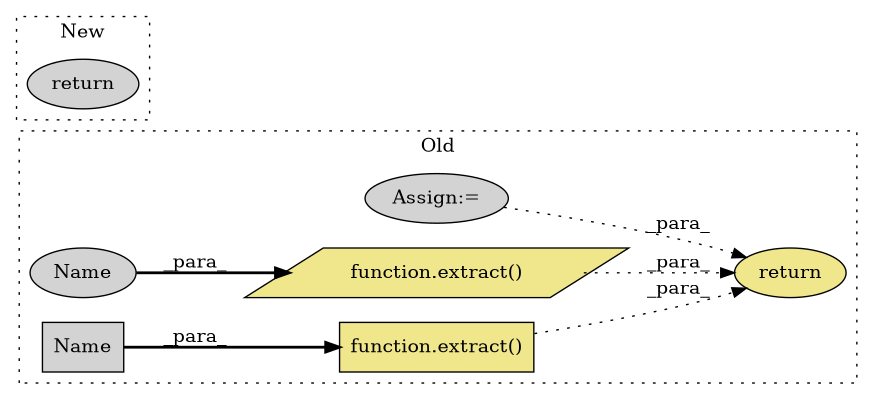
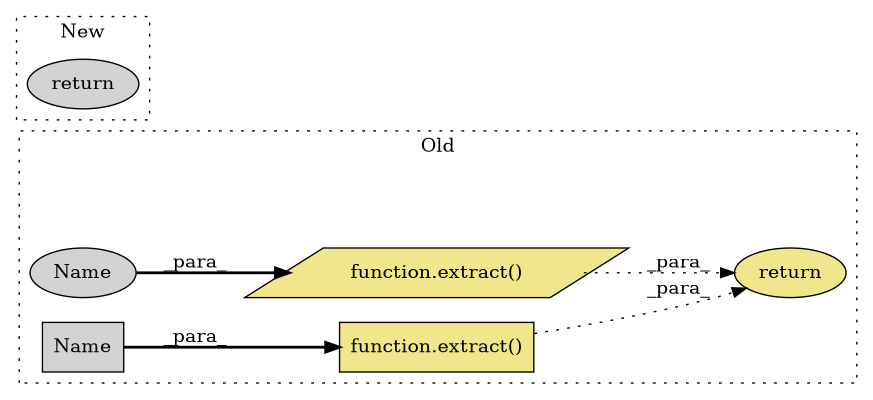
node "Assign:=": removed
